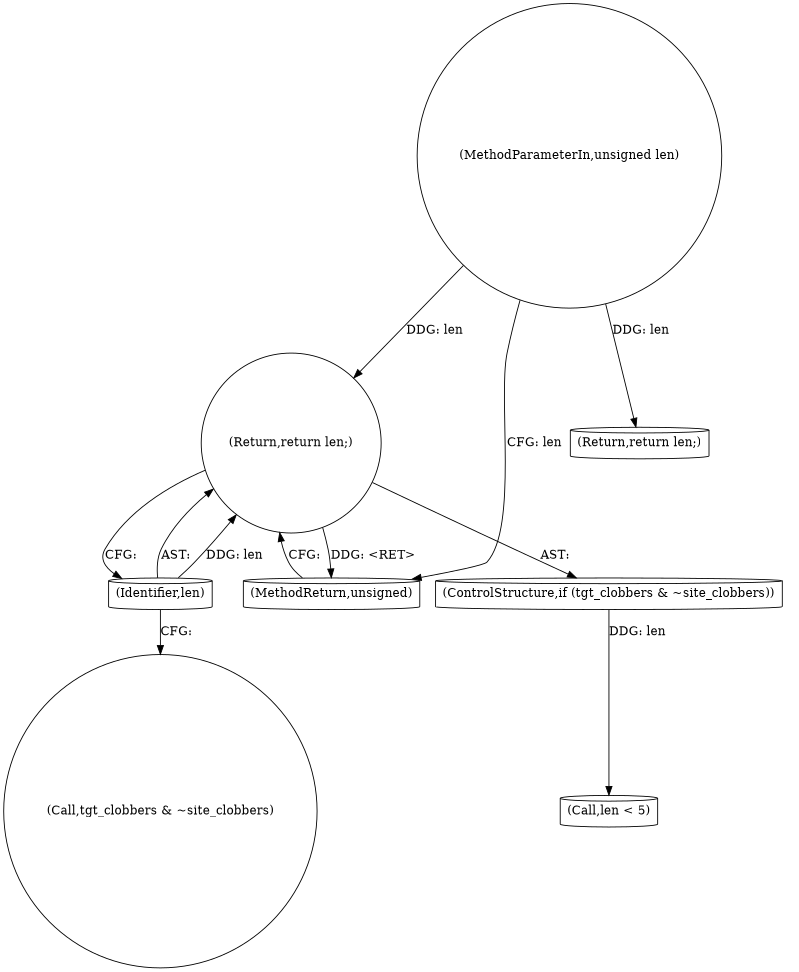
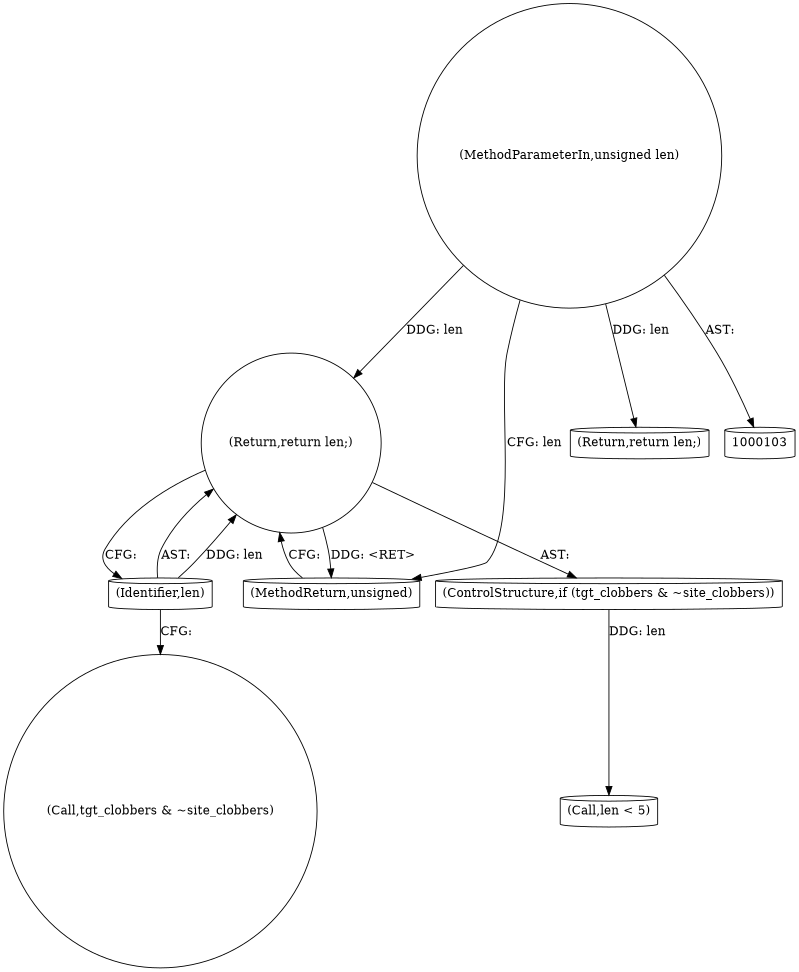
node "1000103": added
